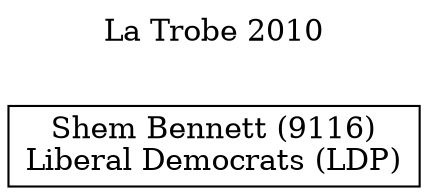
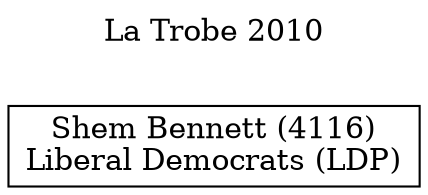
node "Shem Bennett (9116) Liberal Democrats (LDP)": label "Shem Bennett (9116) Liberal Democrats (LDP)" -> "Shem Bennett (4116) Liberal Democrats (LDP)"
